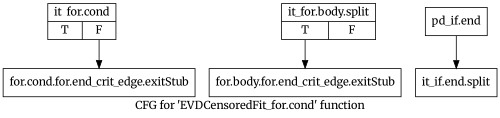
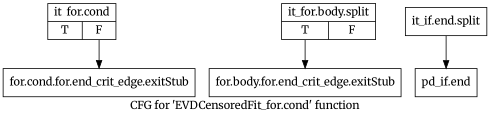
edge "pd_if.end" -> "it_if.end.split": reversed
